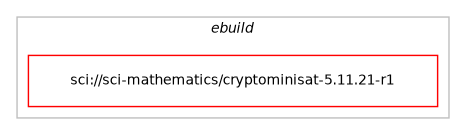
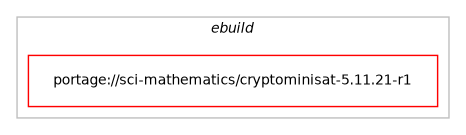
node "sci://sci-mathematics/cryptominisat-5.11.21-r1": label "sci://sci-mathematics/cryptominisat-5.11.21-r1" -> "portage://sci-mathematics/cryptominisat-5.11.21-r1"
